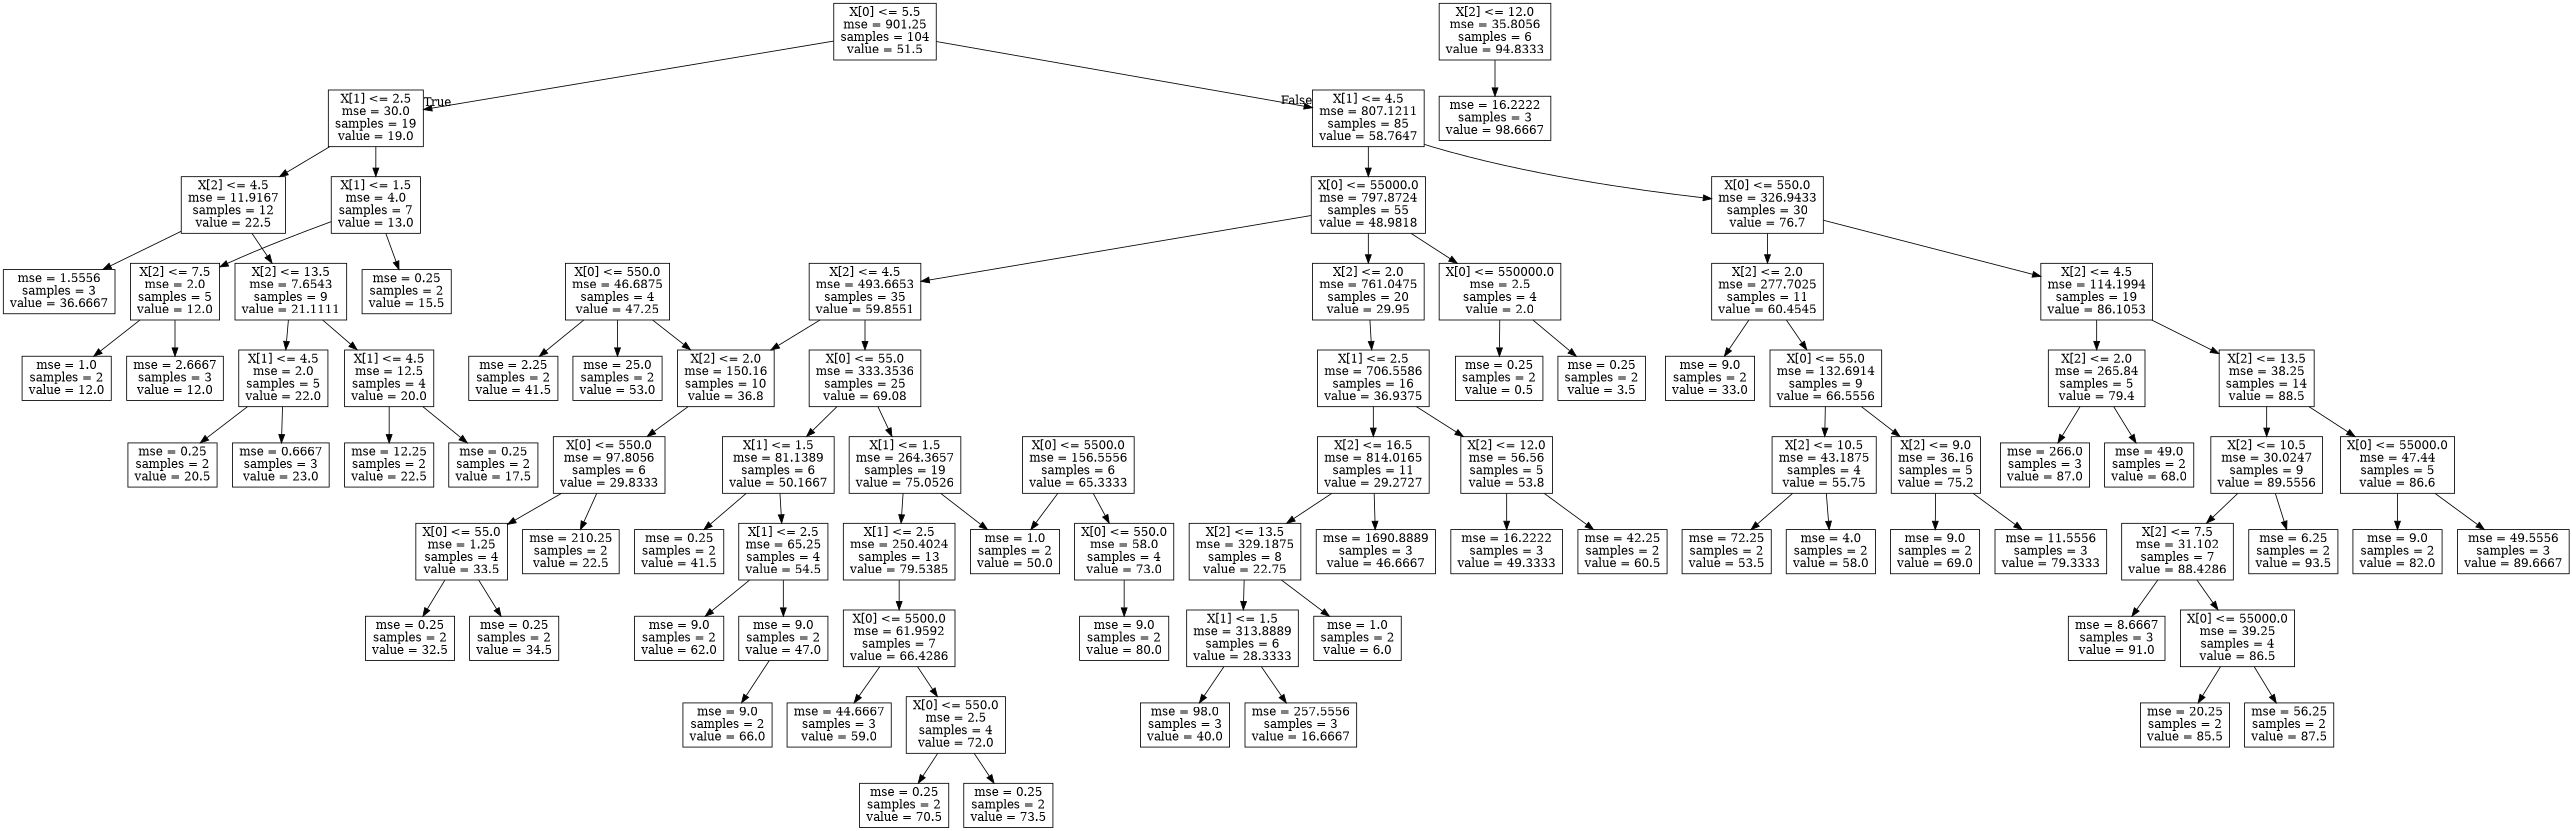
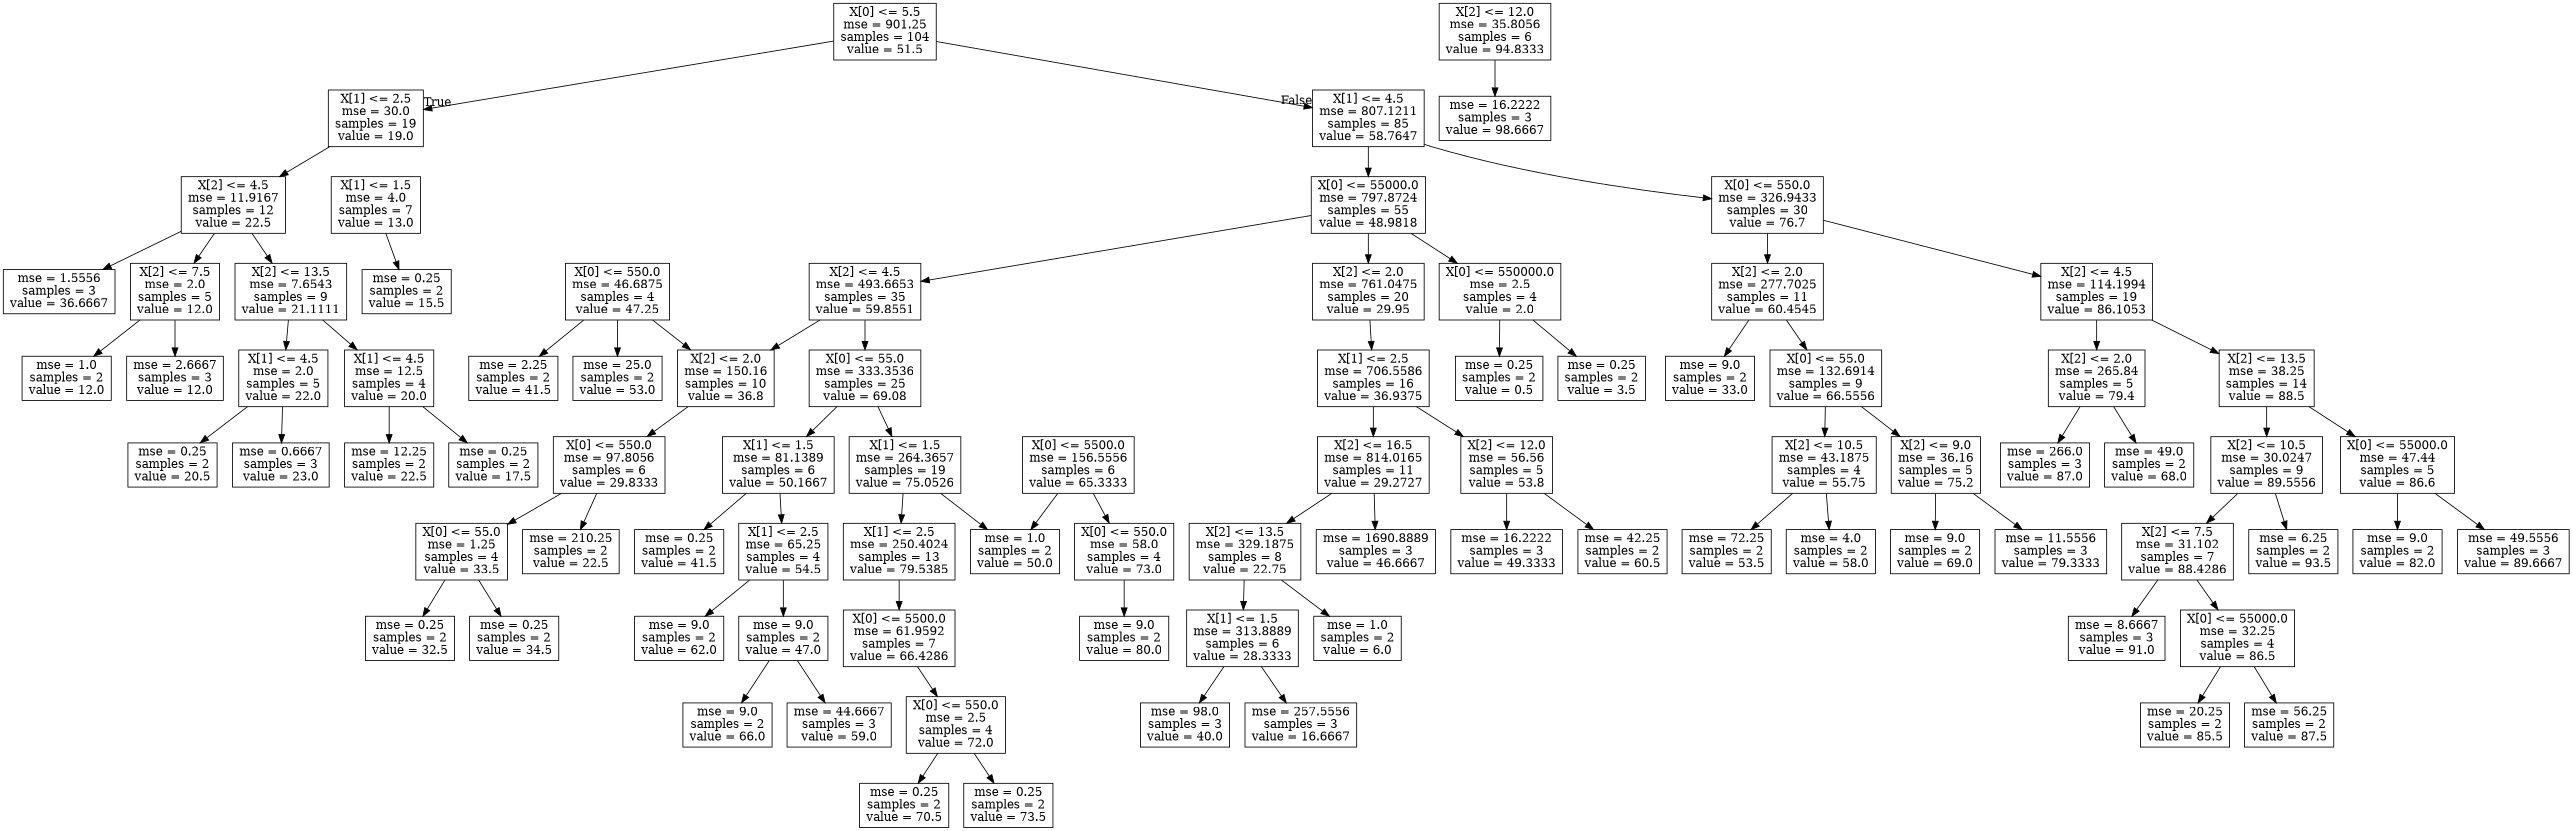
edge "X[1] <= 2.5 mse = 30.0 samples = 19 value = 19.0" -> "X[1] <= 1.5 mse = 4.0 samples = 7 value = 13.0": removed
edge "X[1] <= 1.5 mse = 4.0 samples = 7 value = 13.0" -> "X[2] <= 7.5 mse = 2.0 samples = 5 value = 12.0": now "X[2] <= 4.5 mse = 11.9167 samples = 12 value = 22.5" -> "X[2] <= 7.5 mse = 2.0 samples = 5 value = 12.0"
node "X[0] <= 55000.0 mse = 39.25 samples = 4 value = 86.5": label "X[0] <= 55000.0 mse = 39.25 samples = 4 value = 86.5" -> "X[0] <= 55000.0 mse = 32.25 samples = 4 value = 86.5"
edge "X[0] <= 5500.0 mse = 61.9592 samples = 7 value = 66.4286" -> "mse = 44.6667 samples = 3 value = 59.0": now "mse = 9.0 samples = 2 value = 47.0" -> "mse = 44.6667 samples = 3 value = 59.0"
